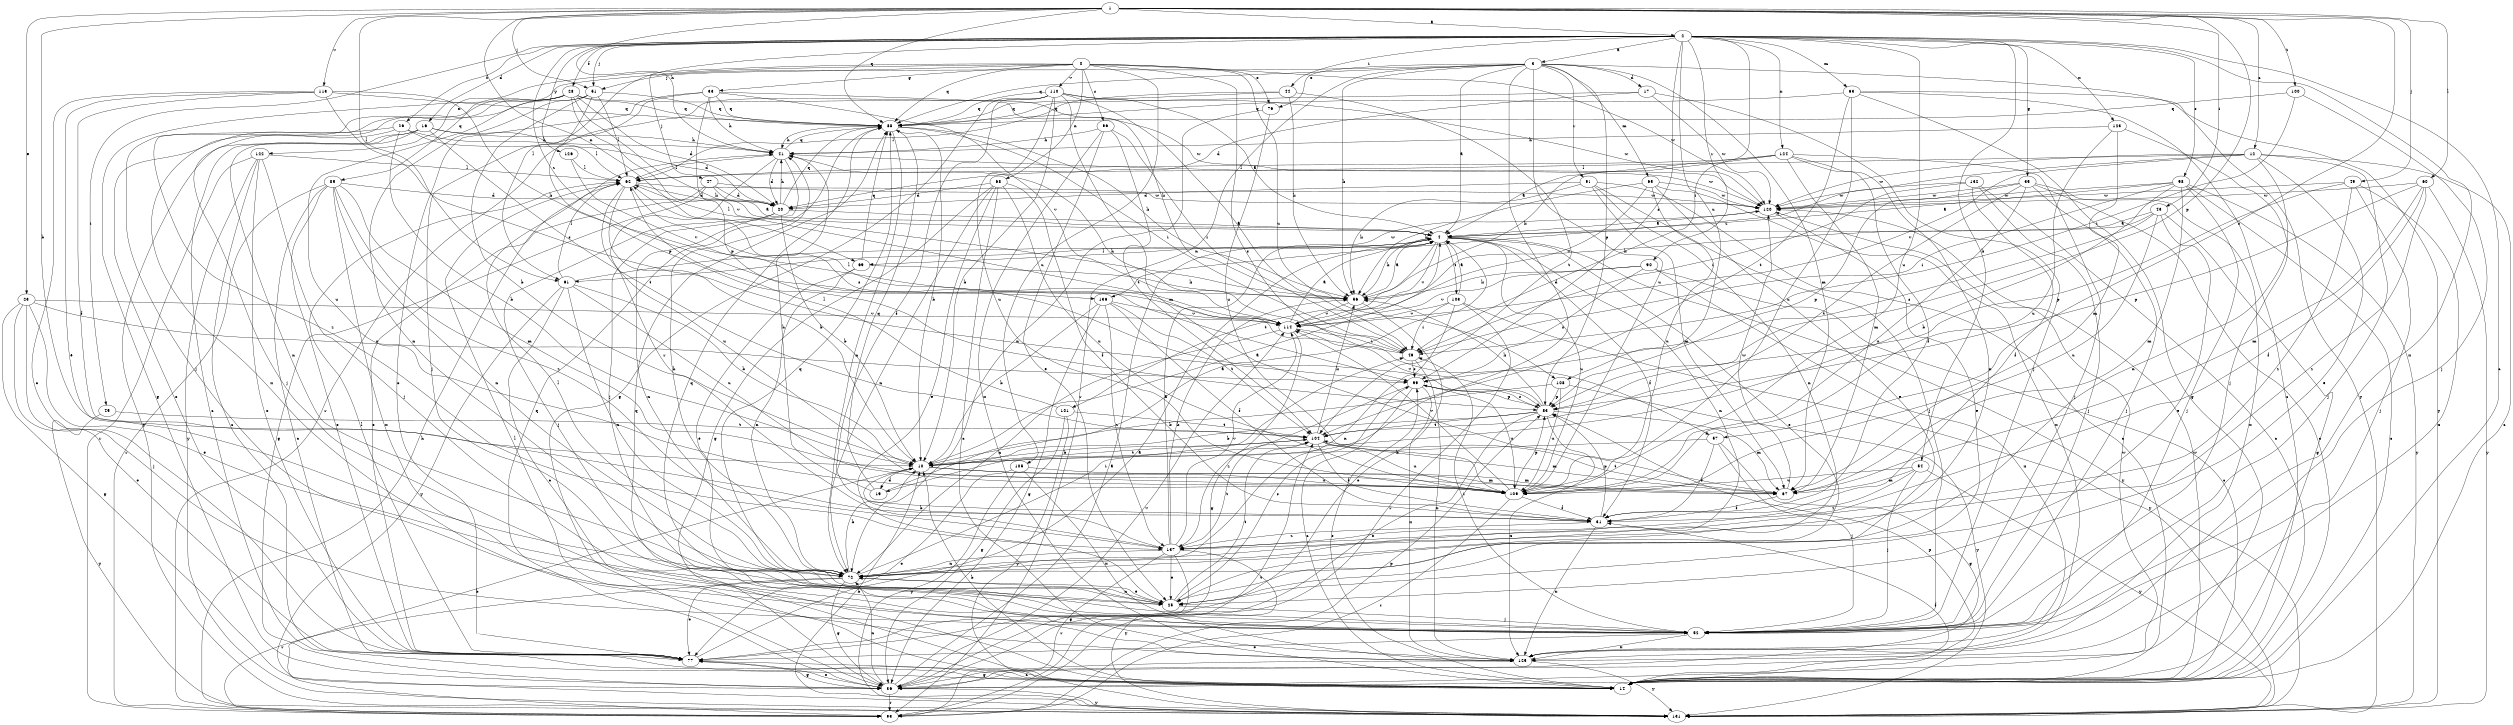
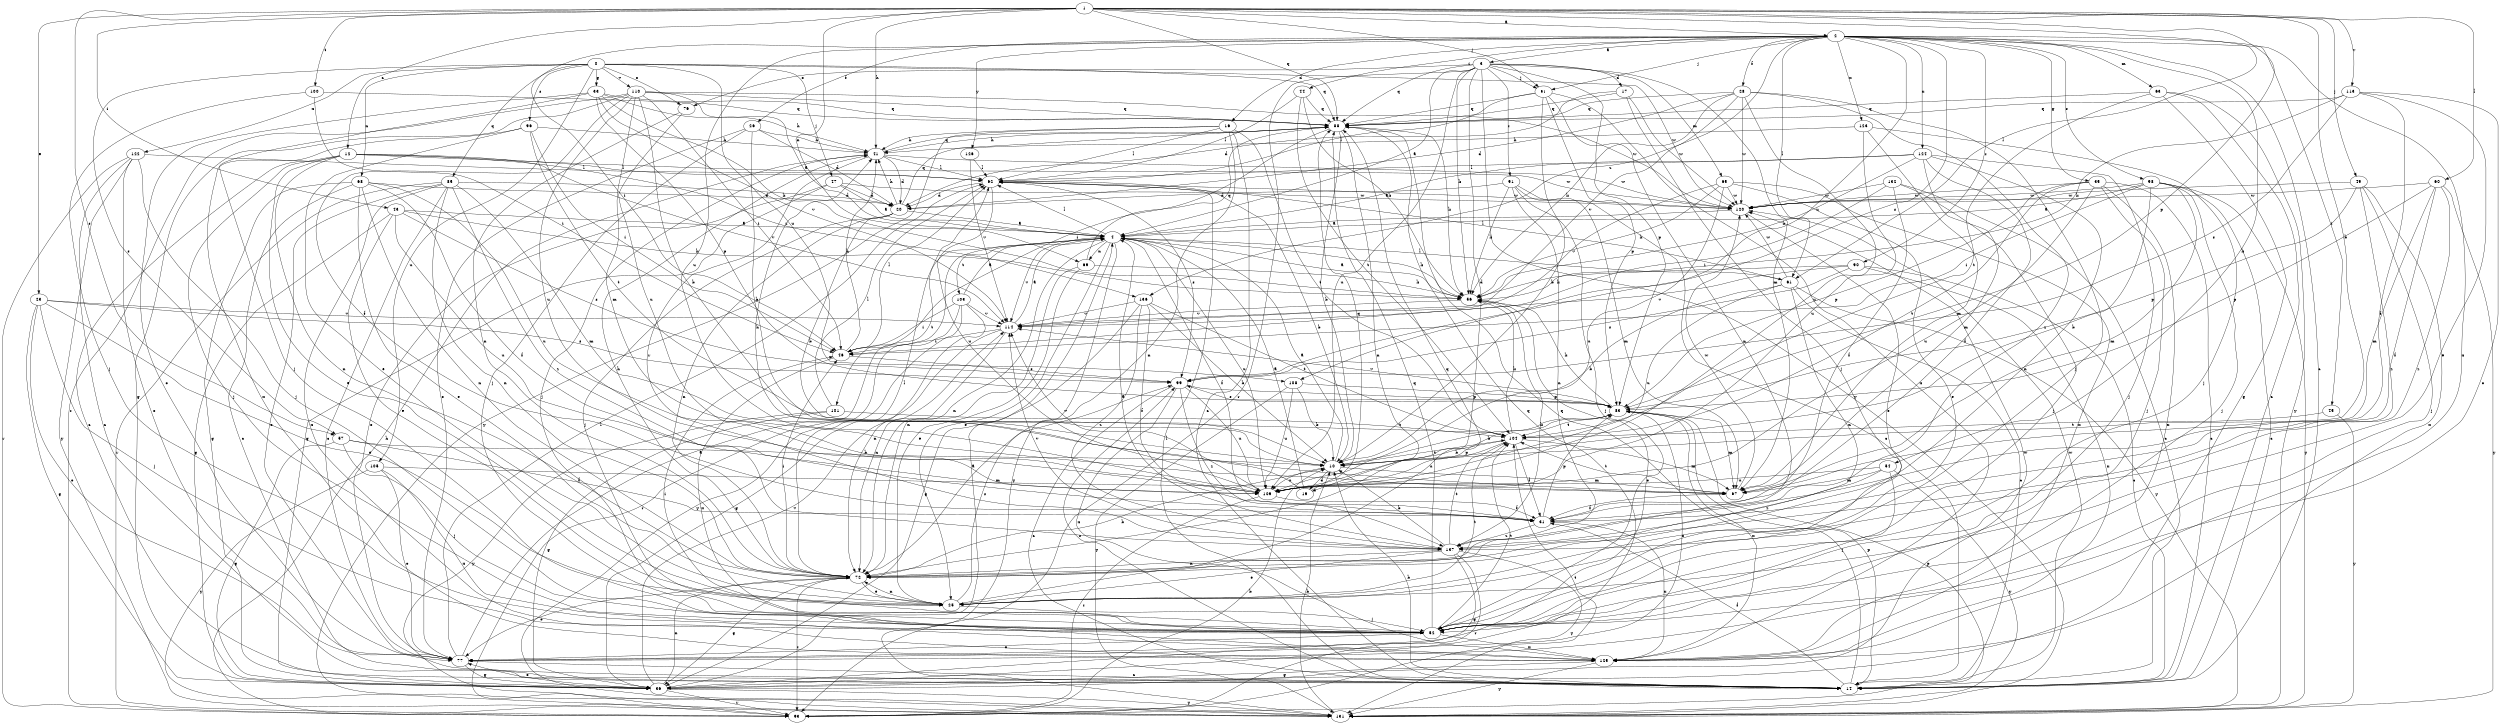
edge "63" -> "109": removed, label "u"
edge "28" -> "36": removed, label "g"
edge "52" -> "104": added, label "t"
